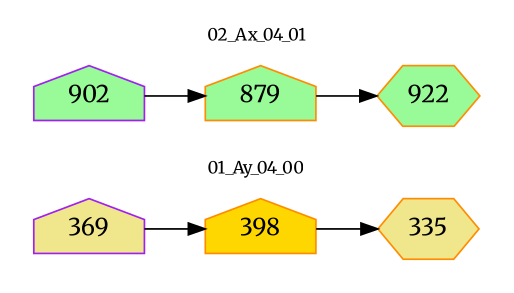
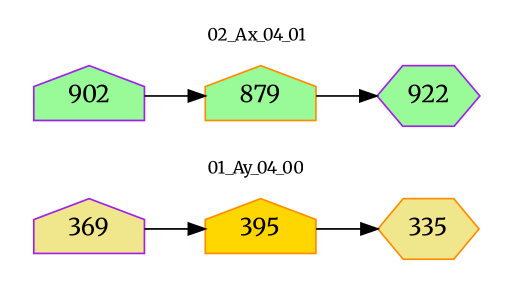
node "922": color darkorange -> purple
node "398": label "398" -> "395"
